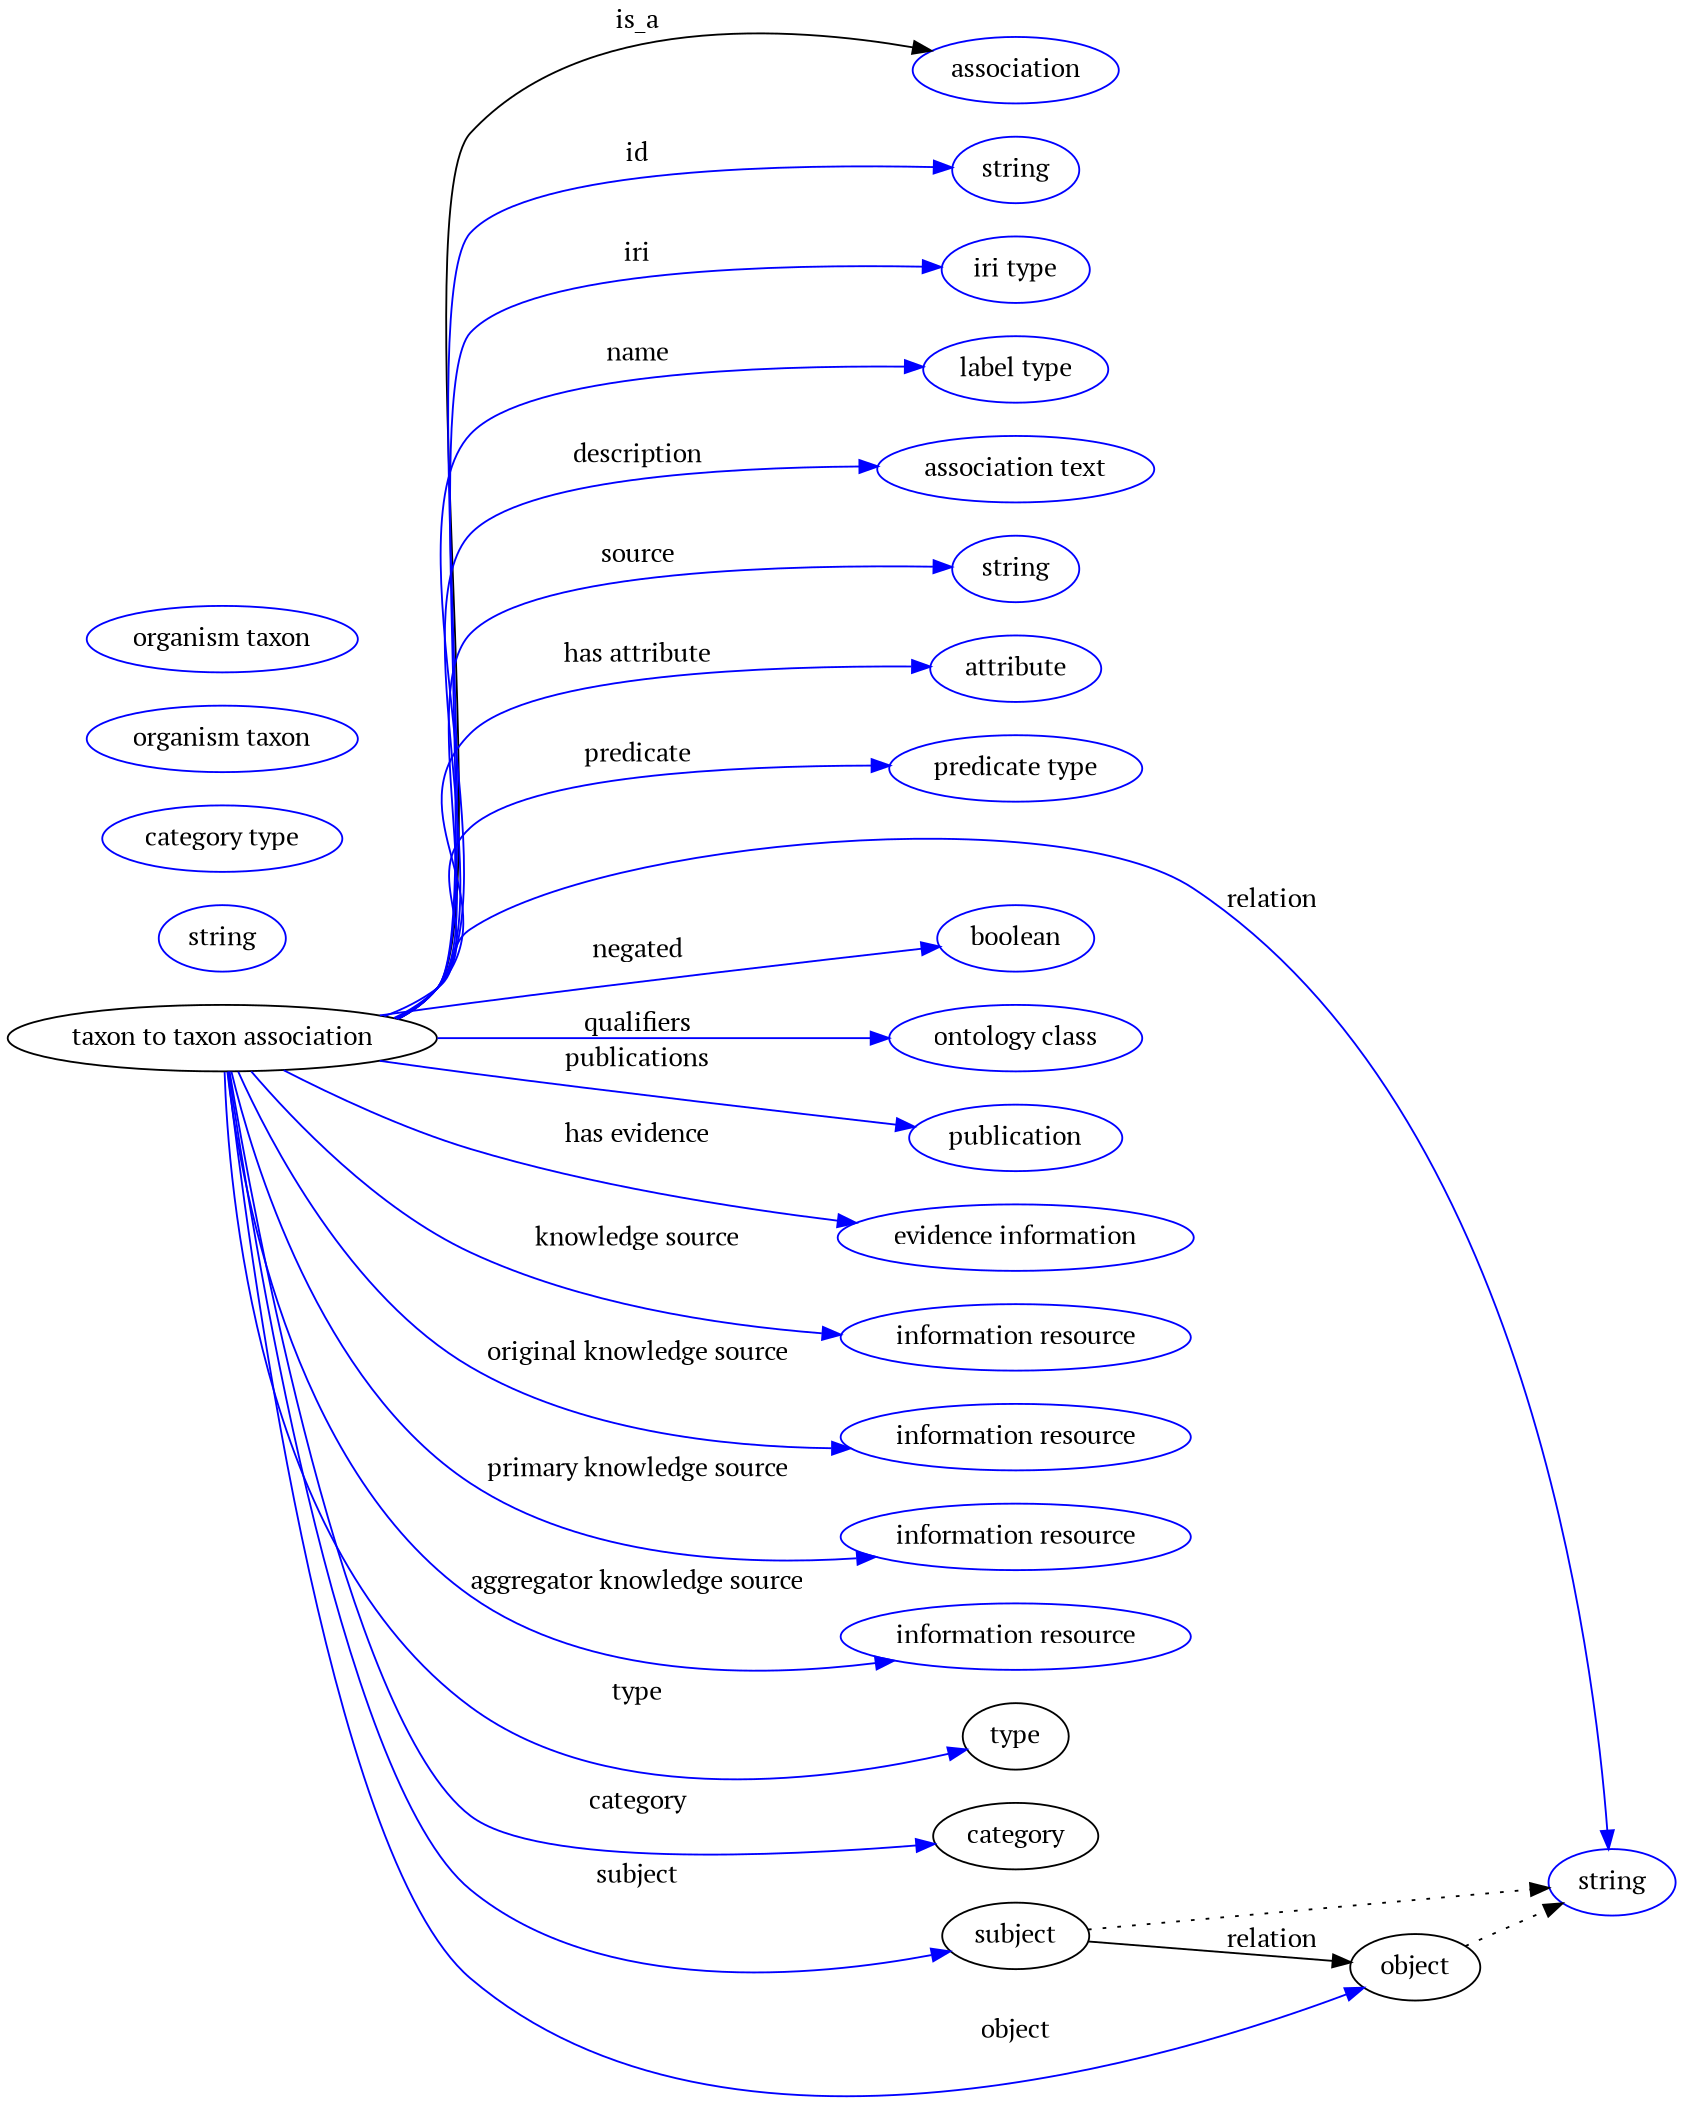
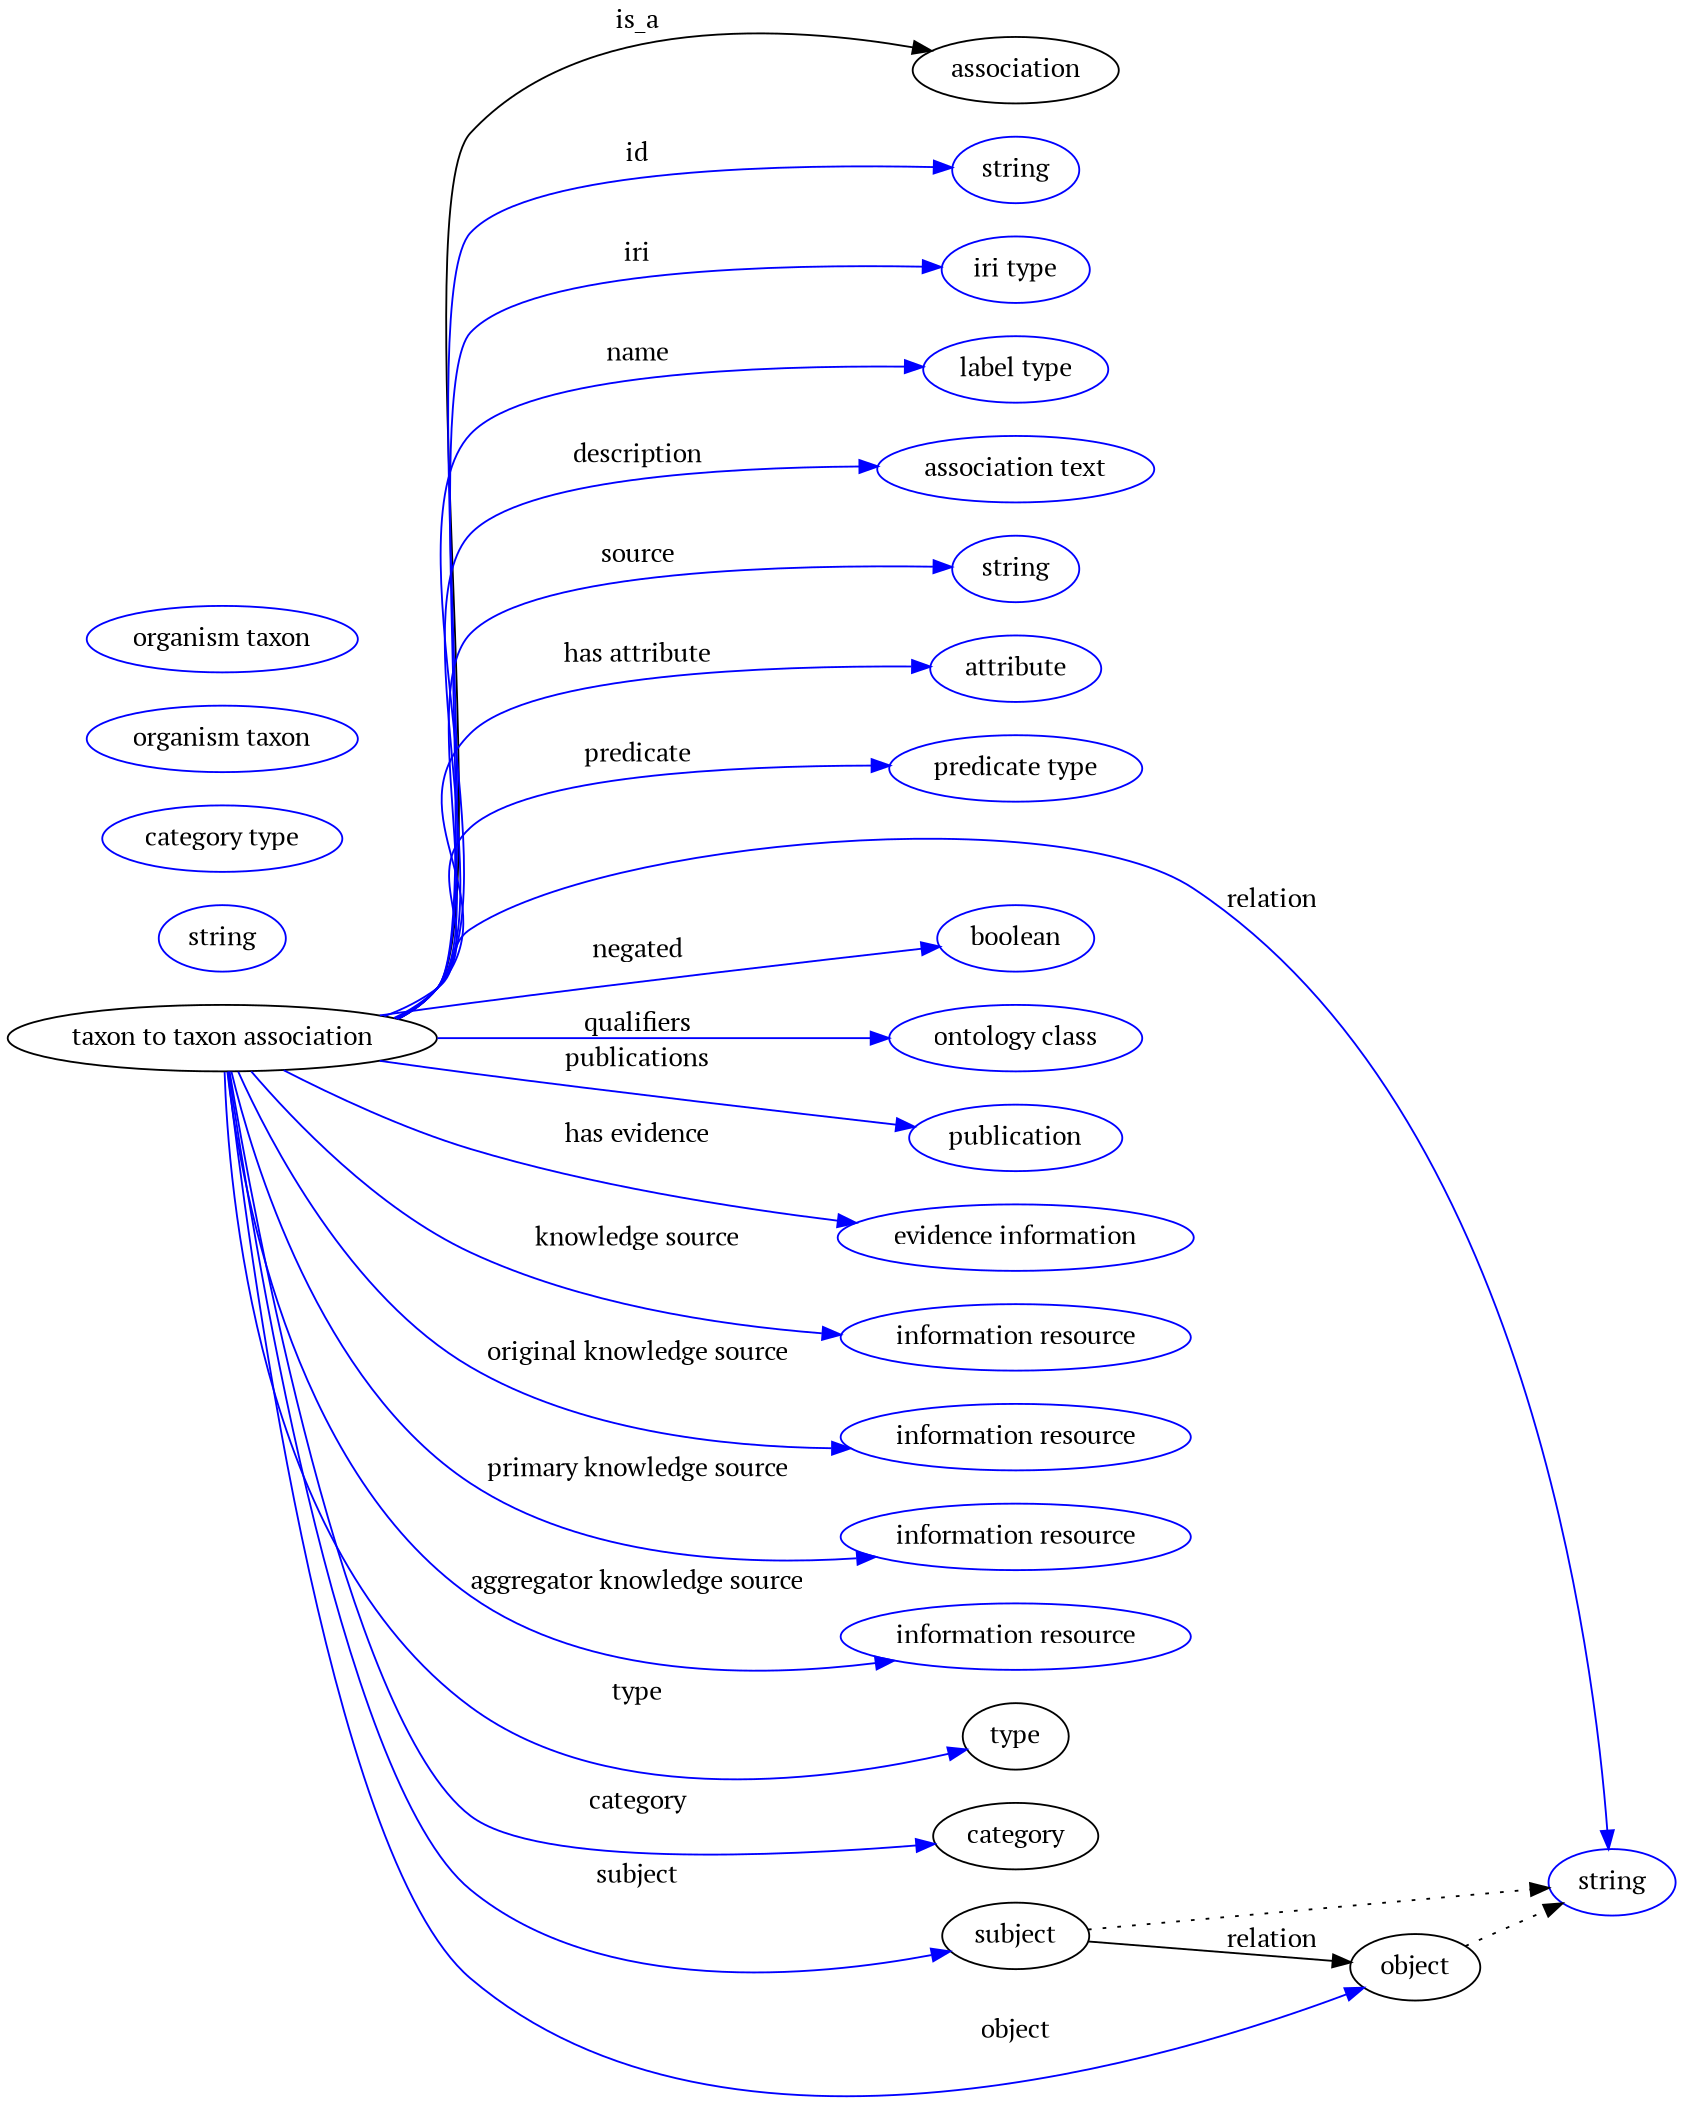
node "association": color blue -> black
